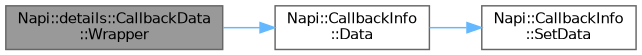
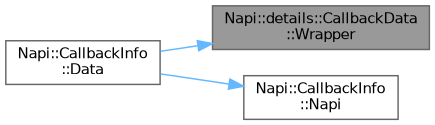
edge "Napi::details::CallbackData ::Wrapper" -> "Napi::CallbackInfo ::Data": reversed
node "Napi::CallbackInfo ::SetData": label "Napi::CallbackInfo ::SetData" -> "Napi::CallbackInfo ::Napi"
